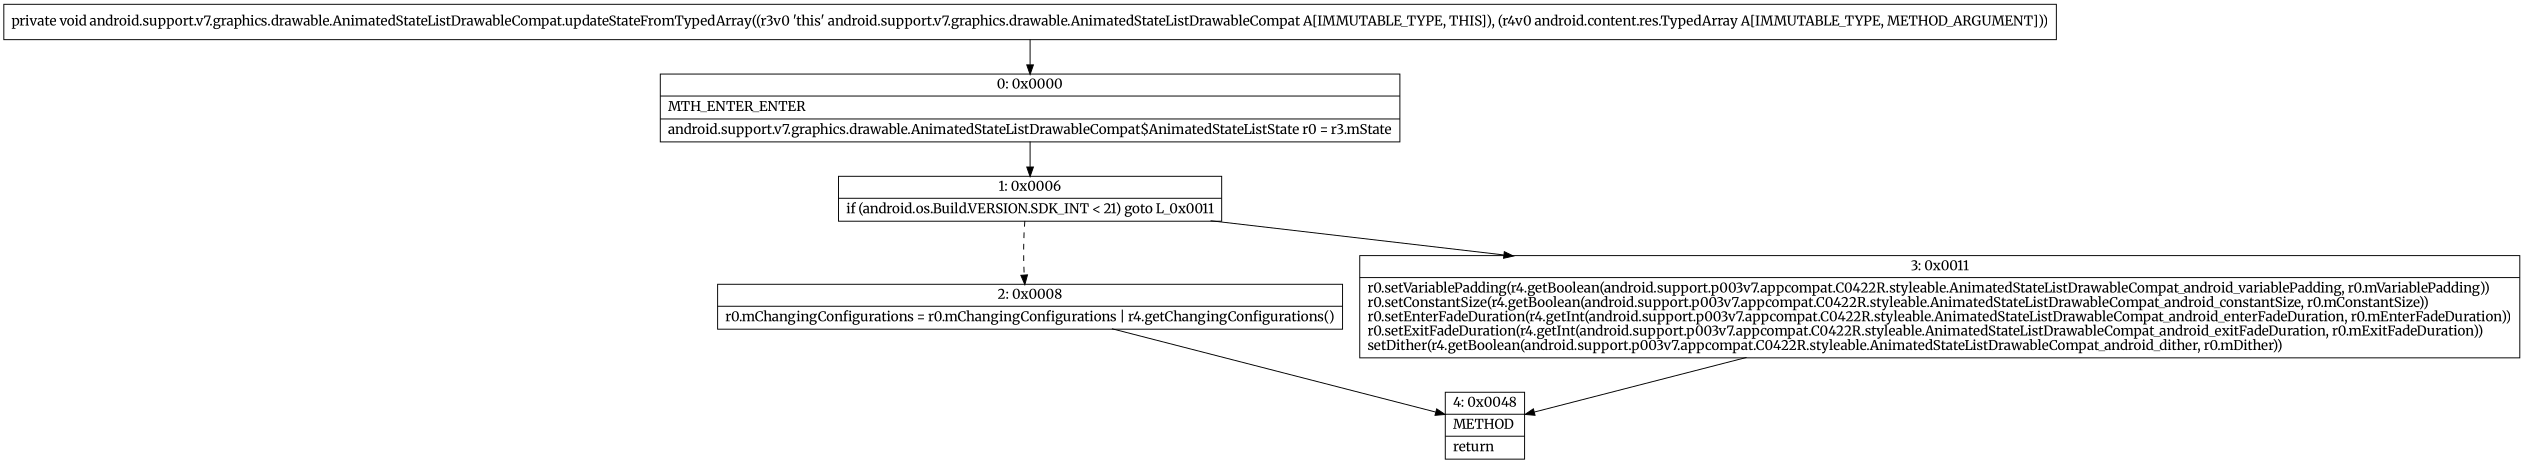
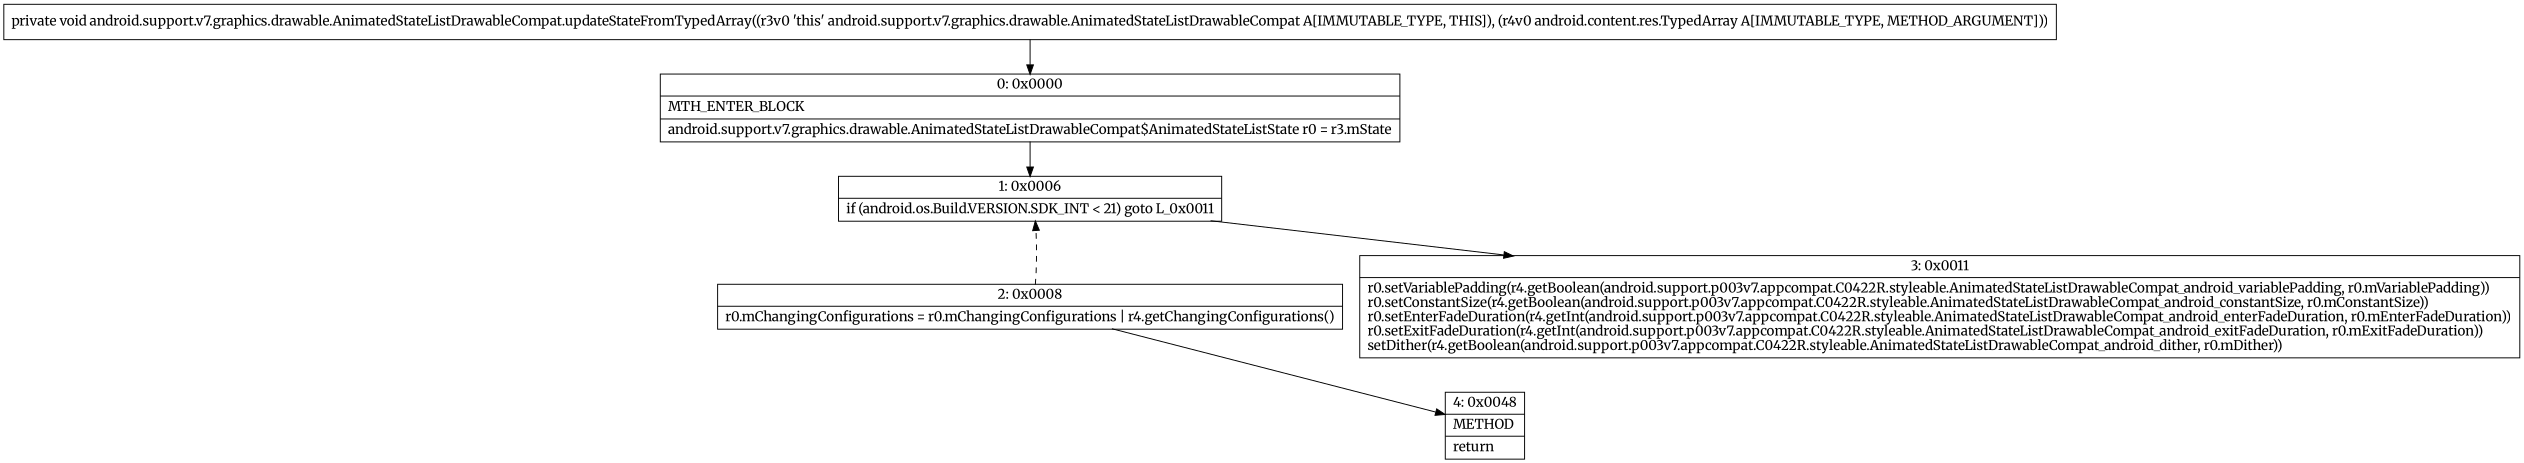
node "0: 0x0000": text "MTH_ENTER_ENTER" -> "MTH_ENTER_BLOCK"
edge "1: 0x0006" -> "2: 0x0008": reversed
edge "3: 0x0011" -> "4: 0x0048": removed
